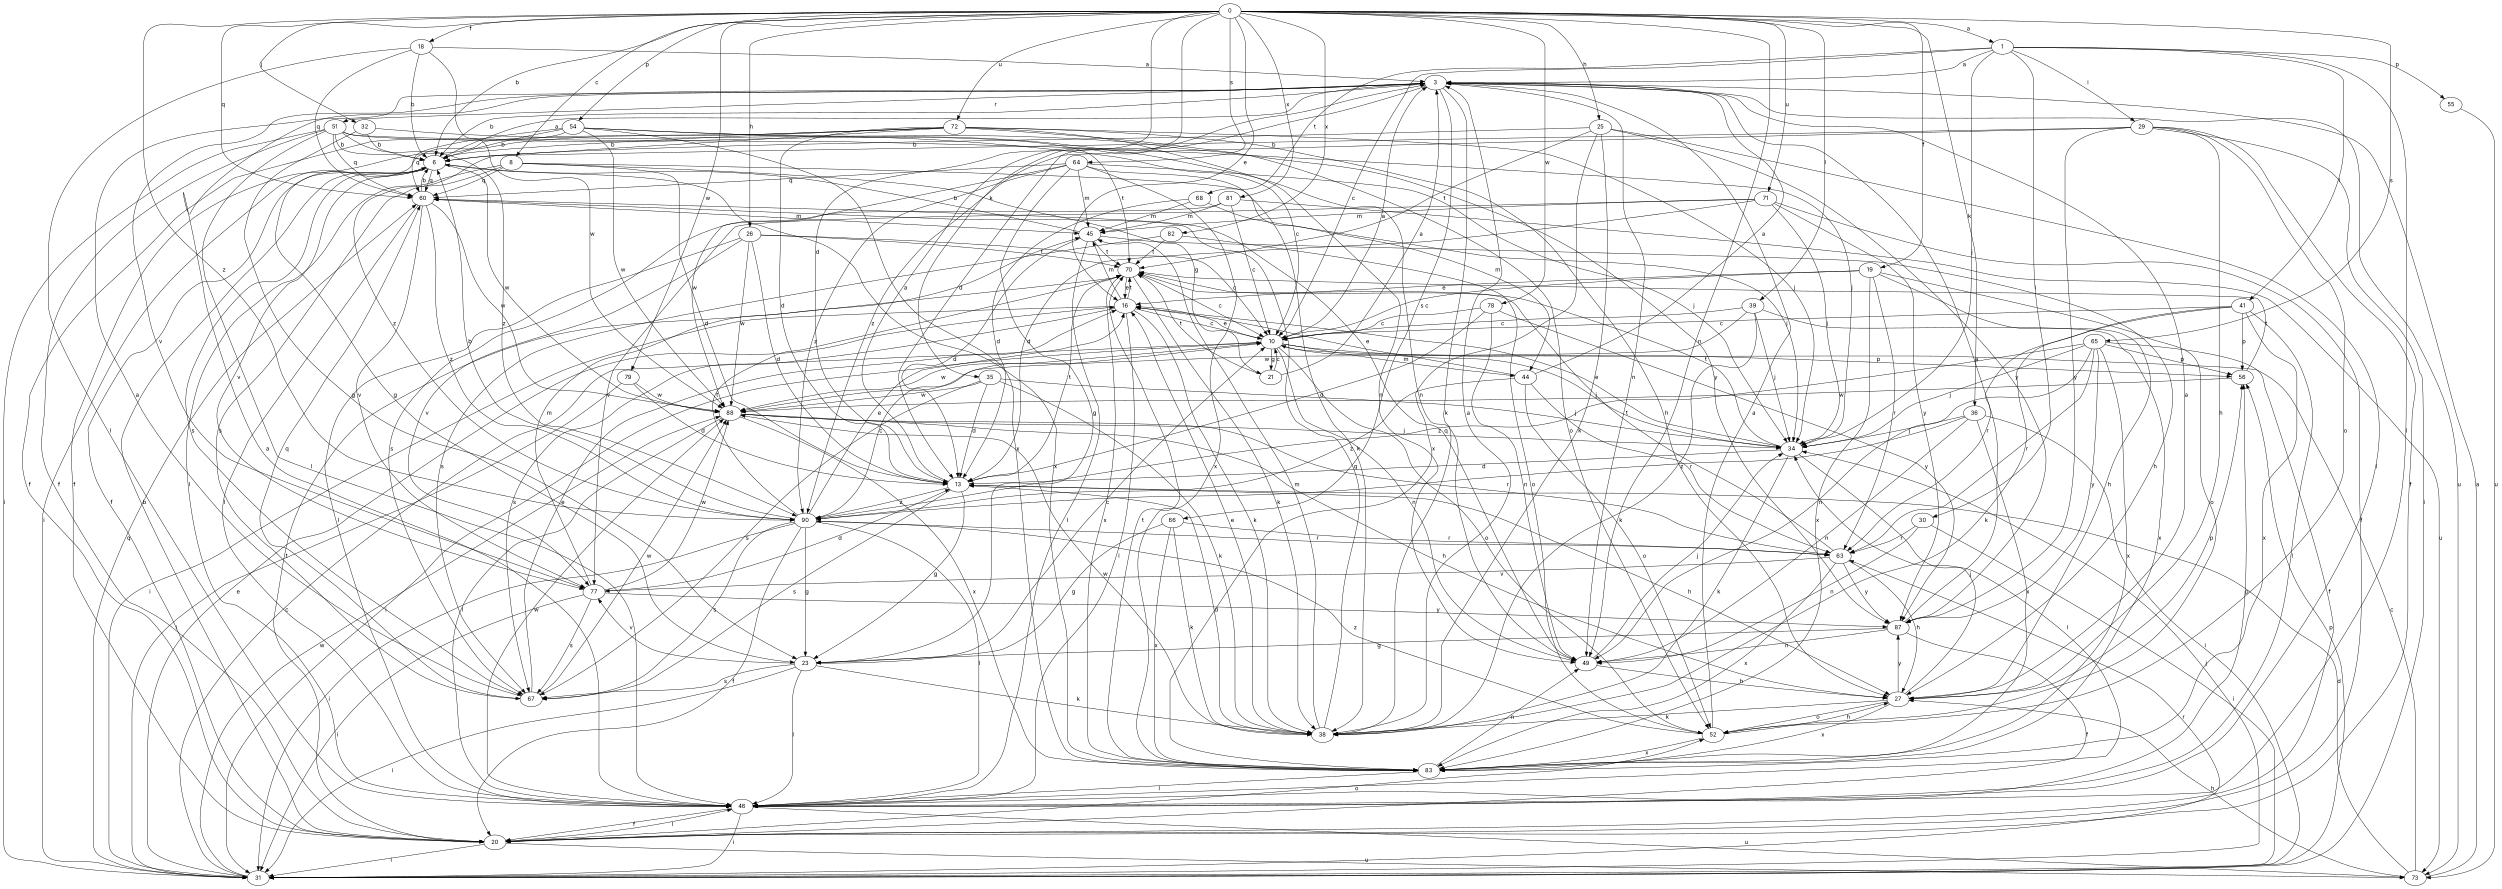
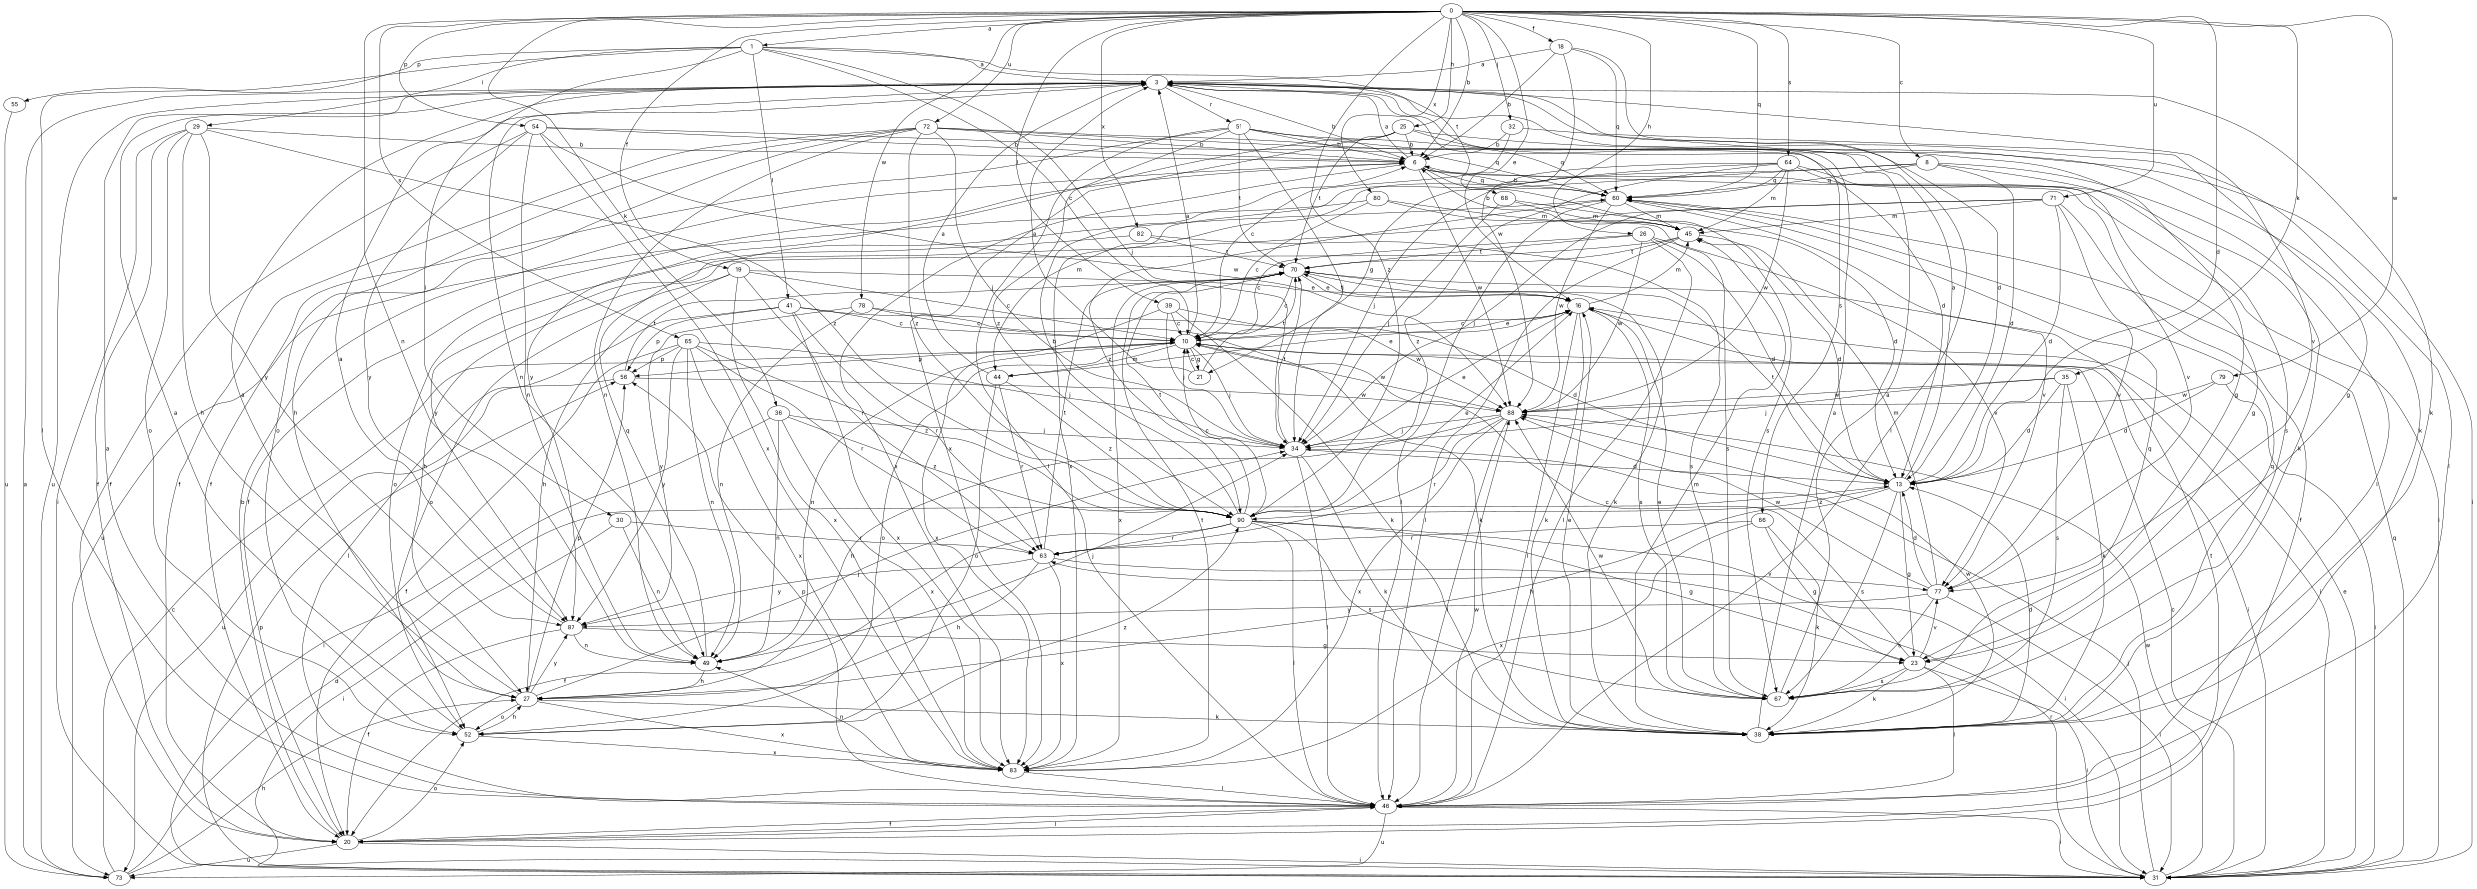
node "81": label "81" -> "80"
edge "56" -> "73": added, label "u"
